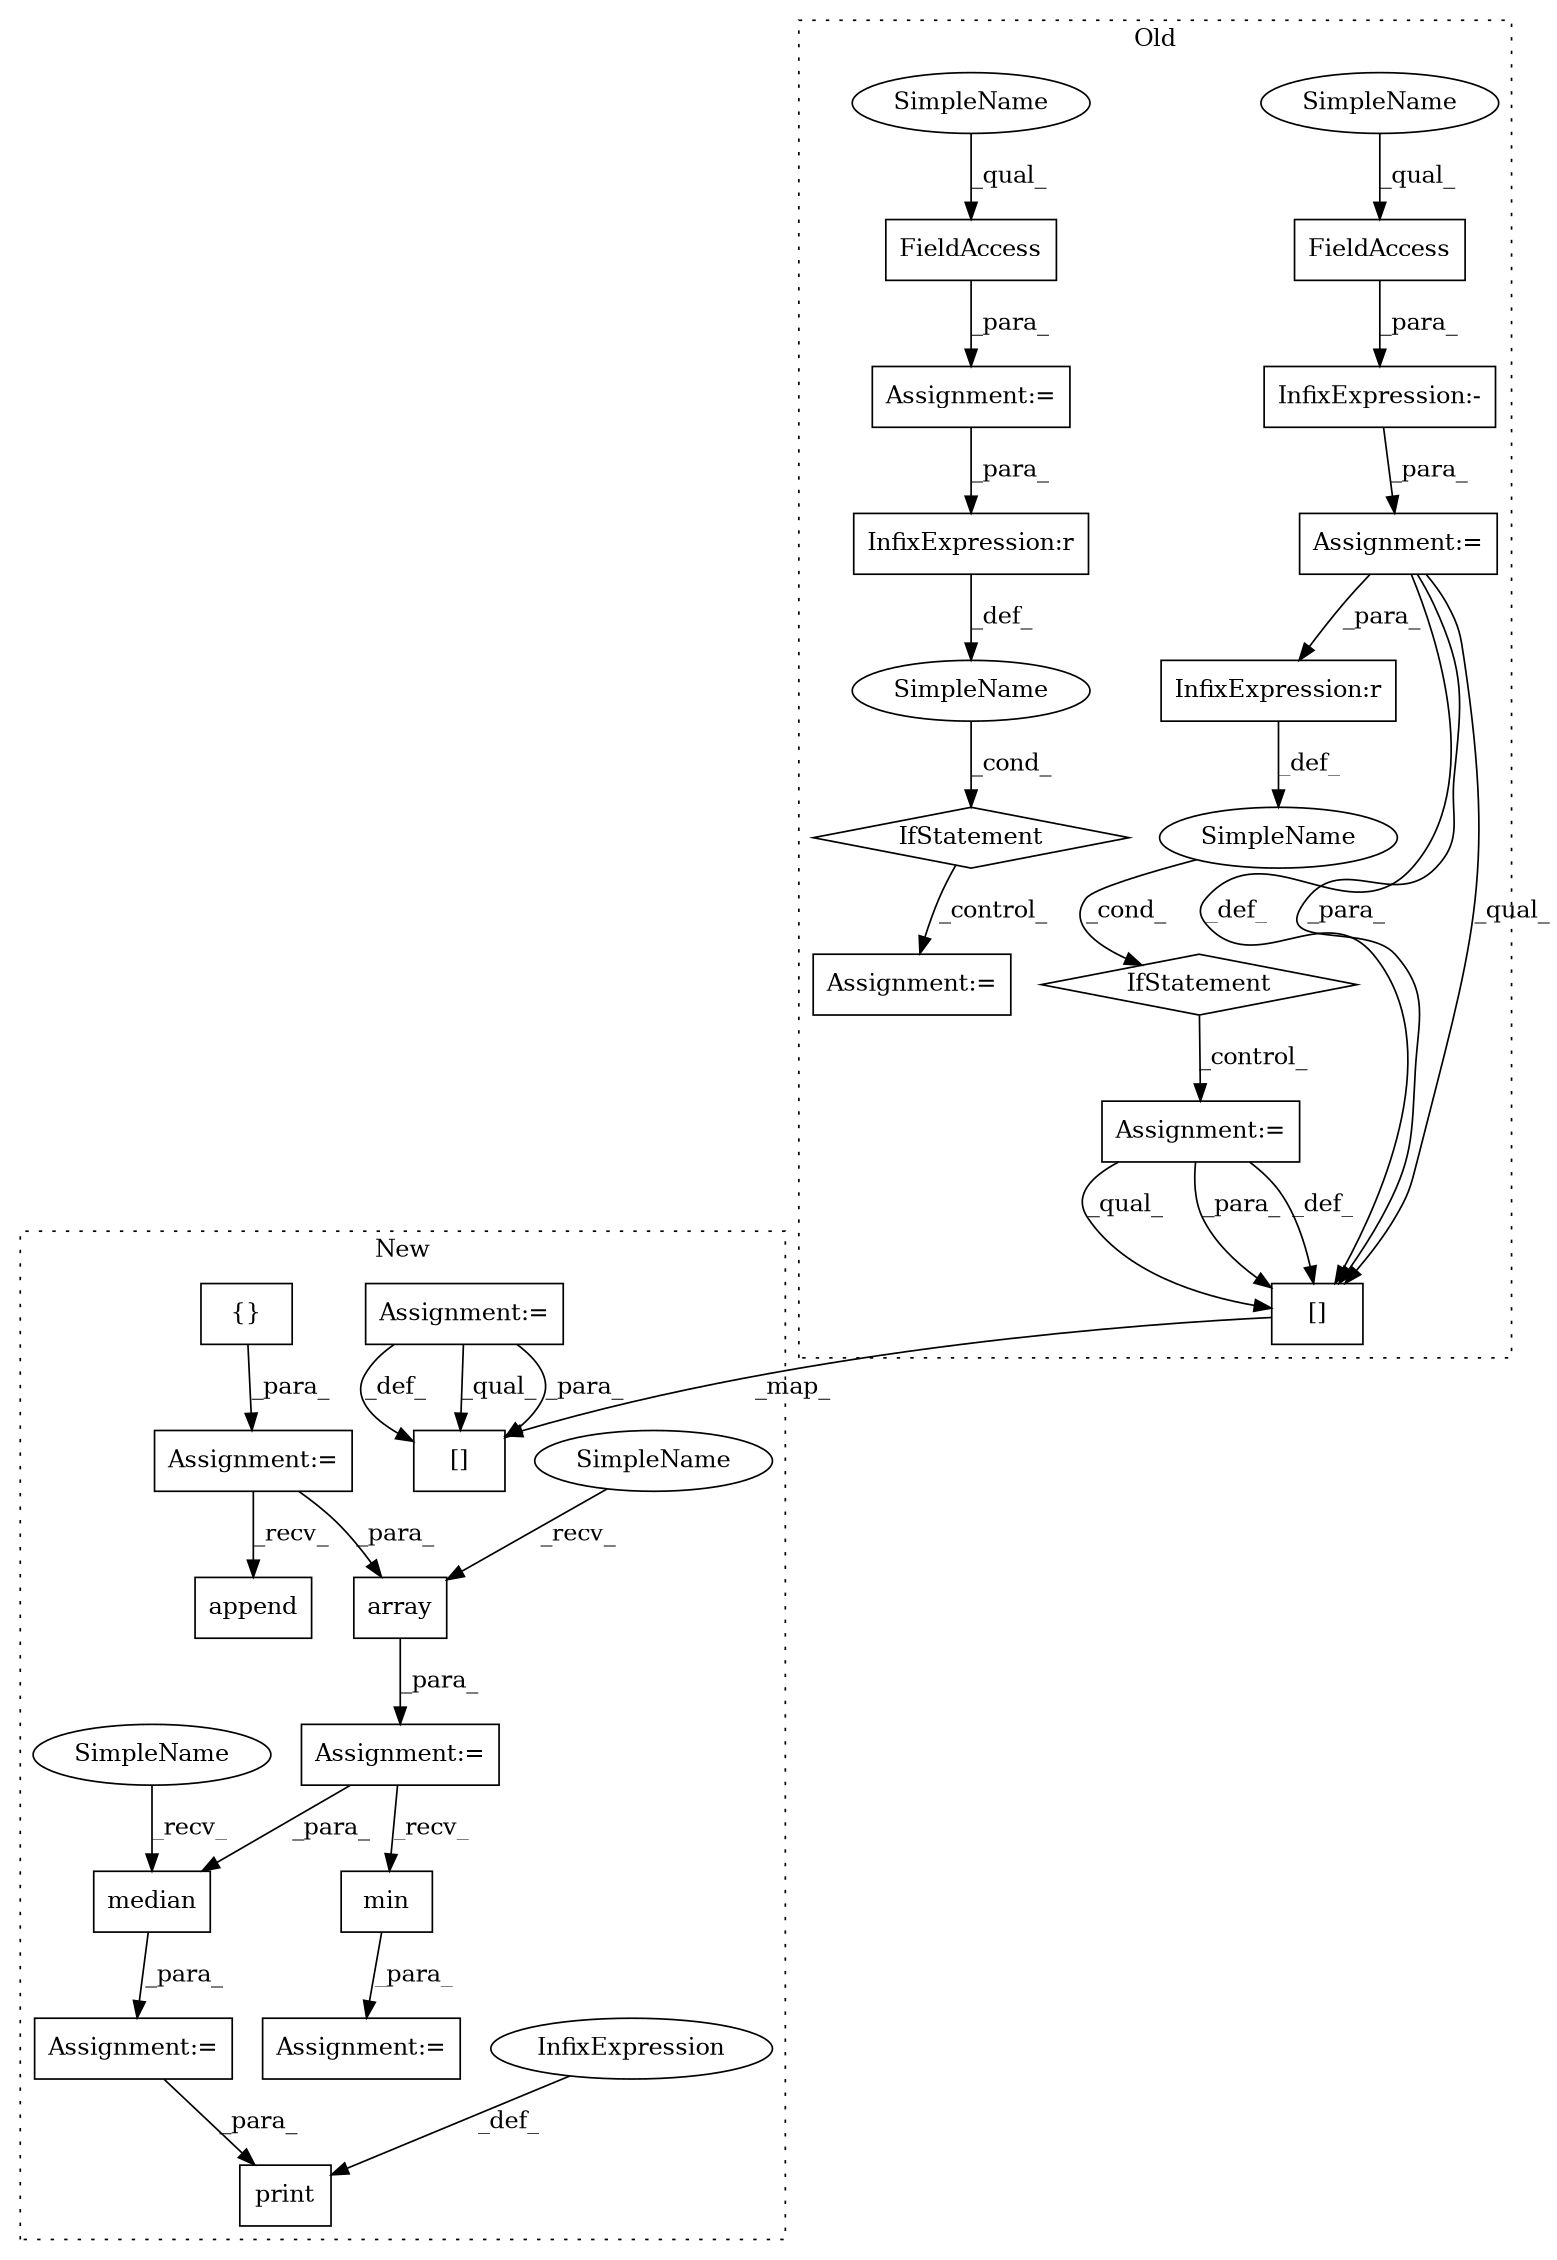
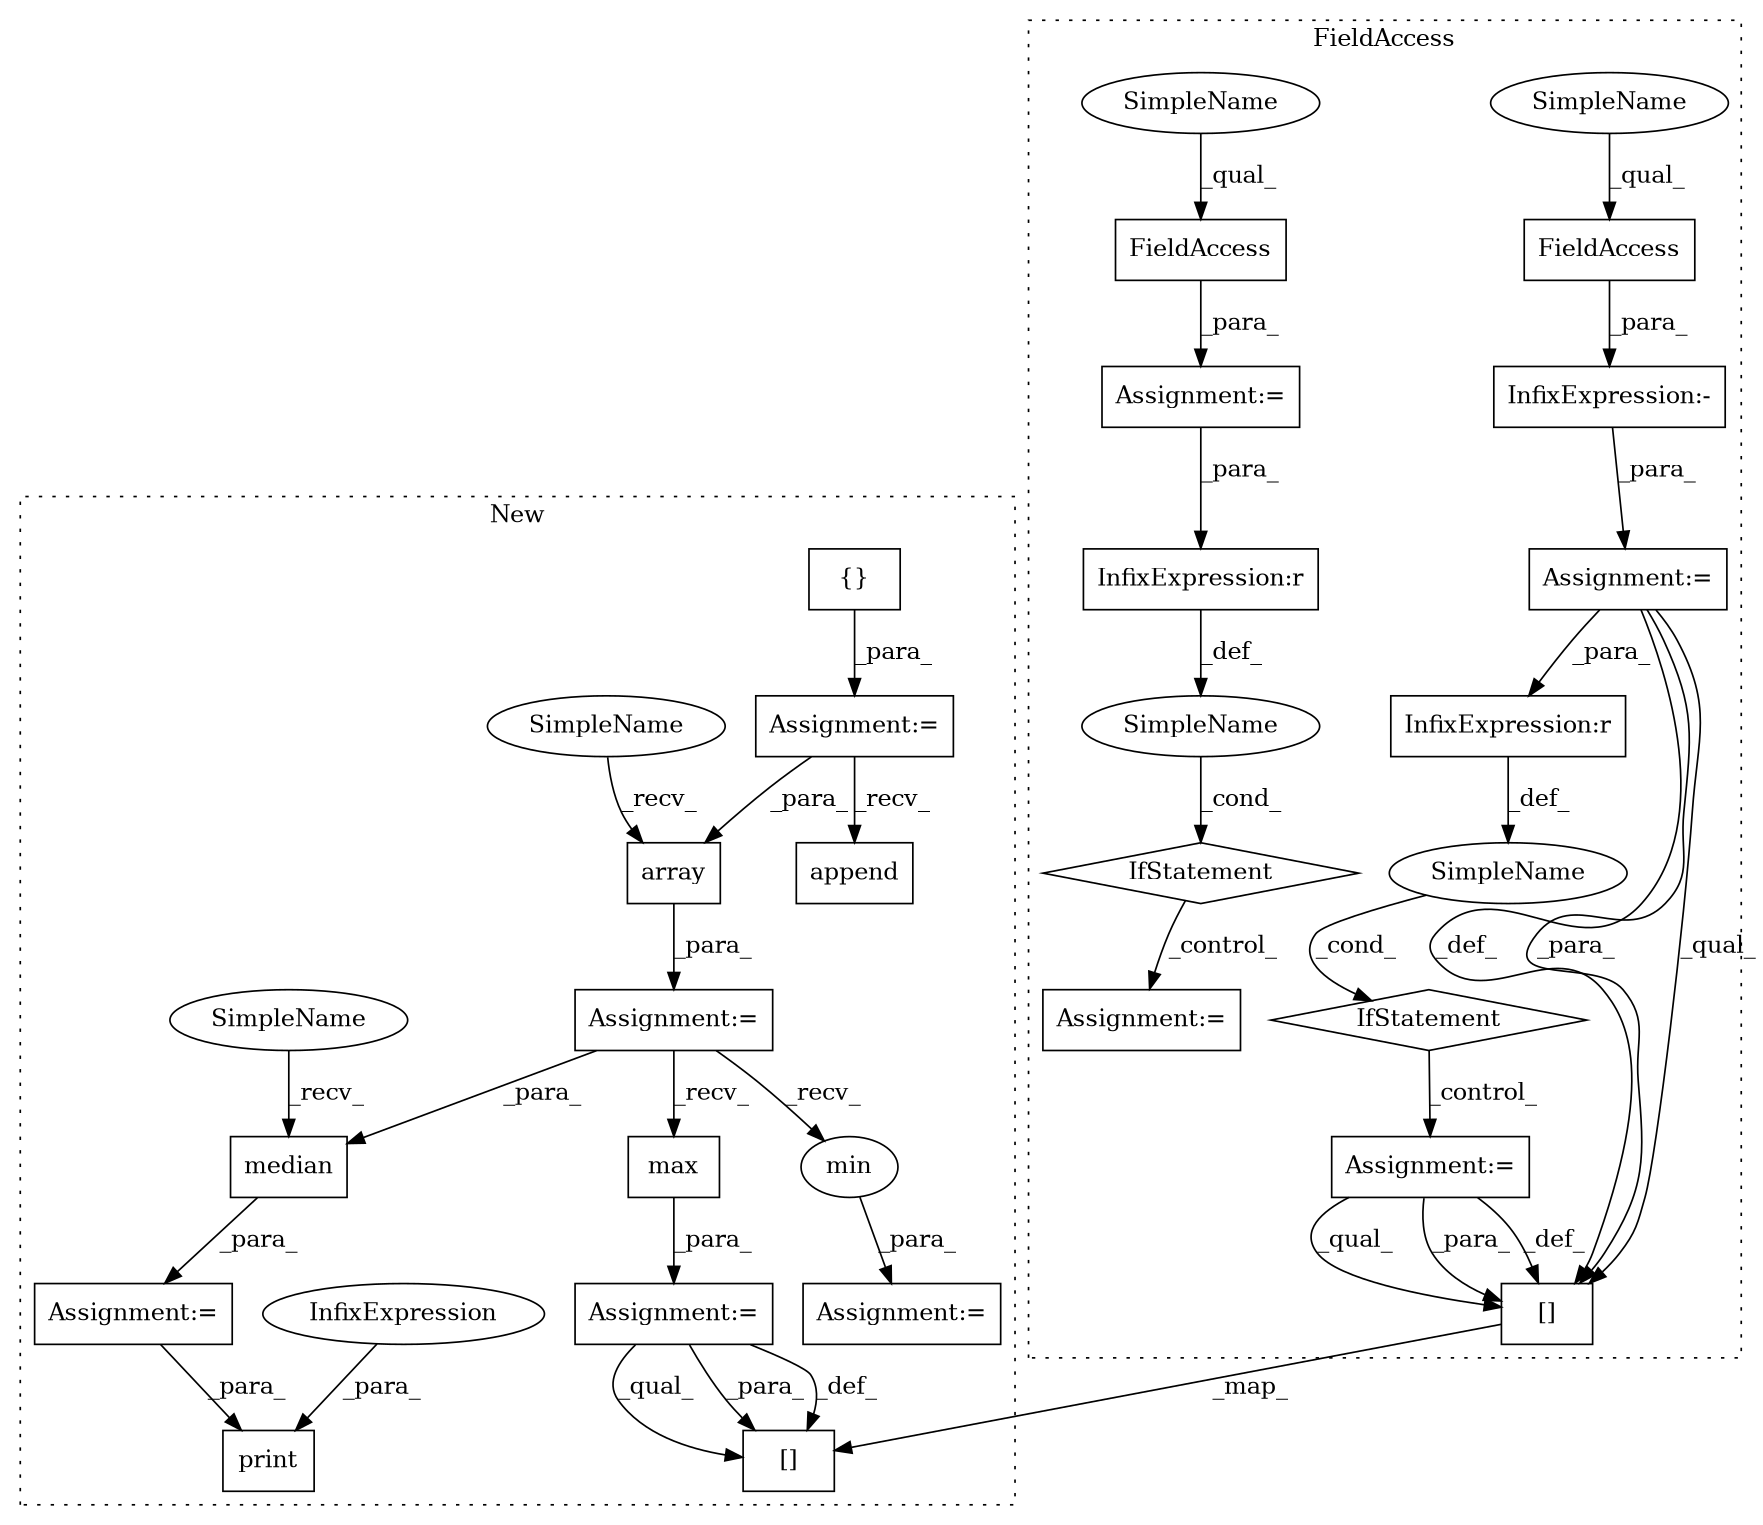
cluster "Old": label "Old" -> "FieldAccess"
node "max": added
node "min": shape box -> ellipse
edge "InfixExpression" -> "print": label "_def_" -> "_para_"
